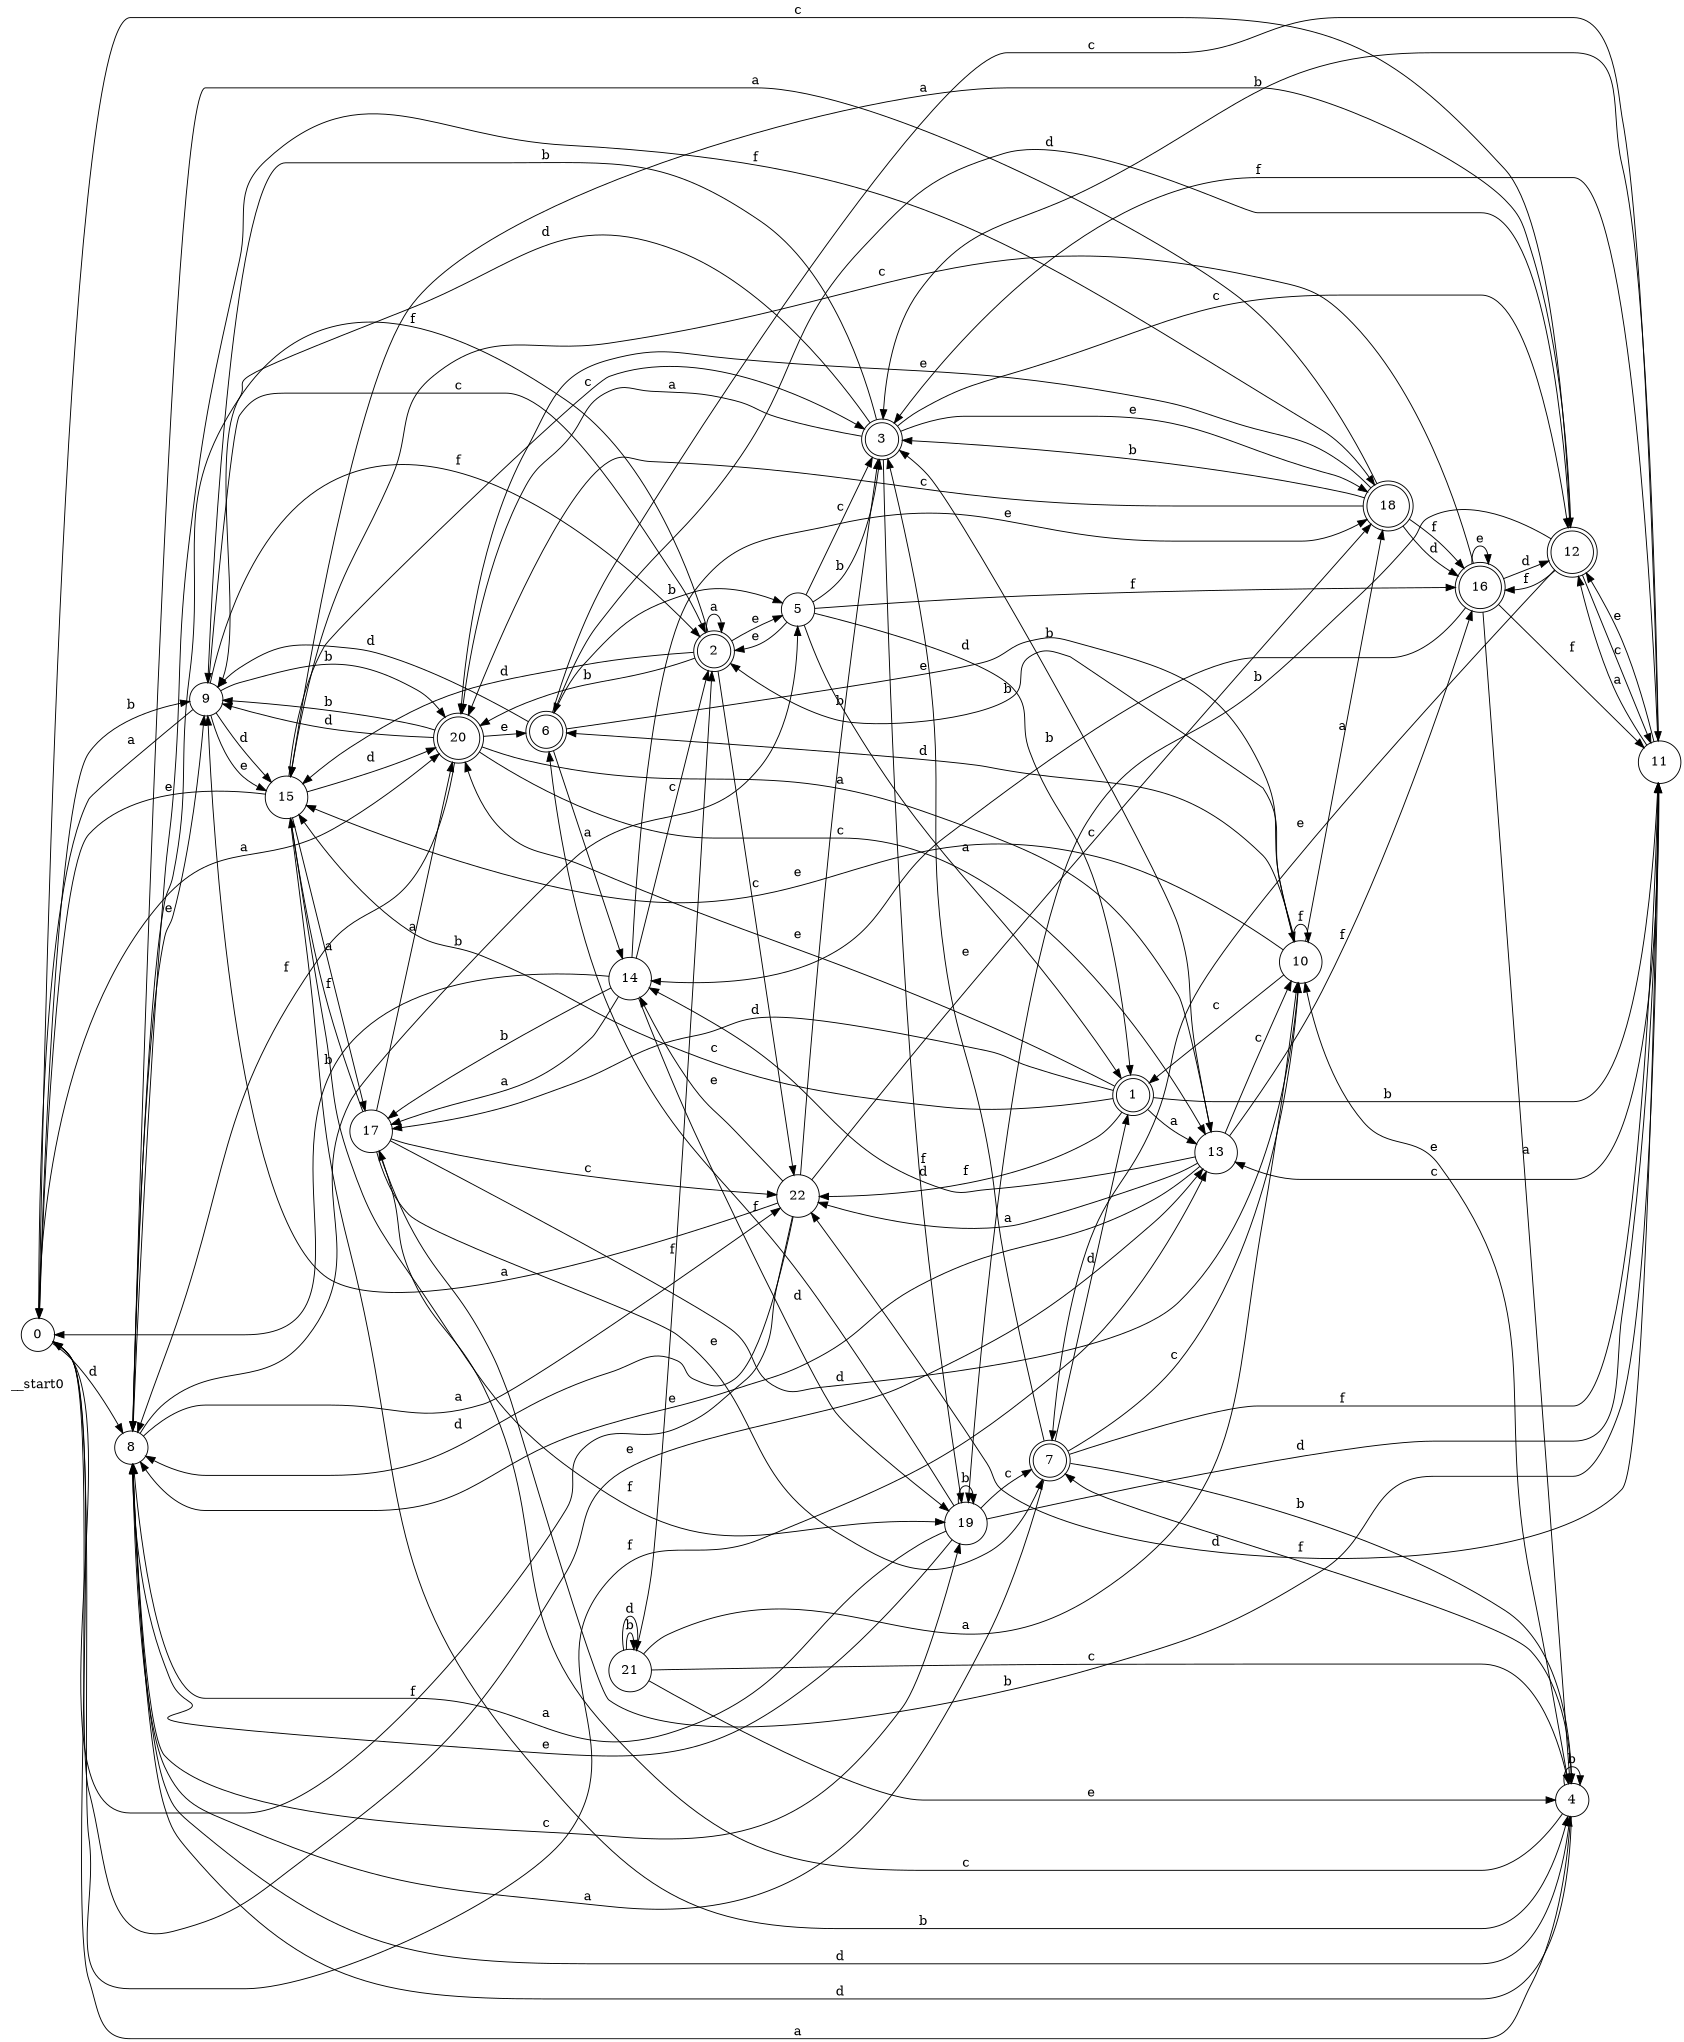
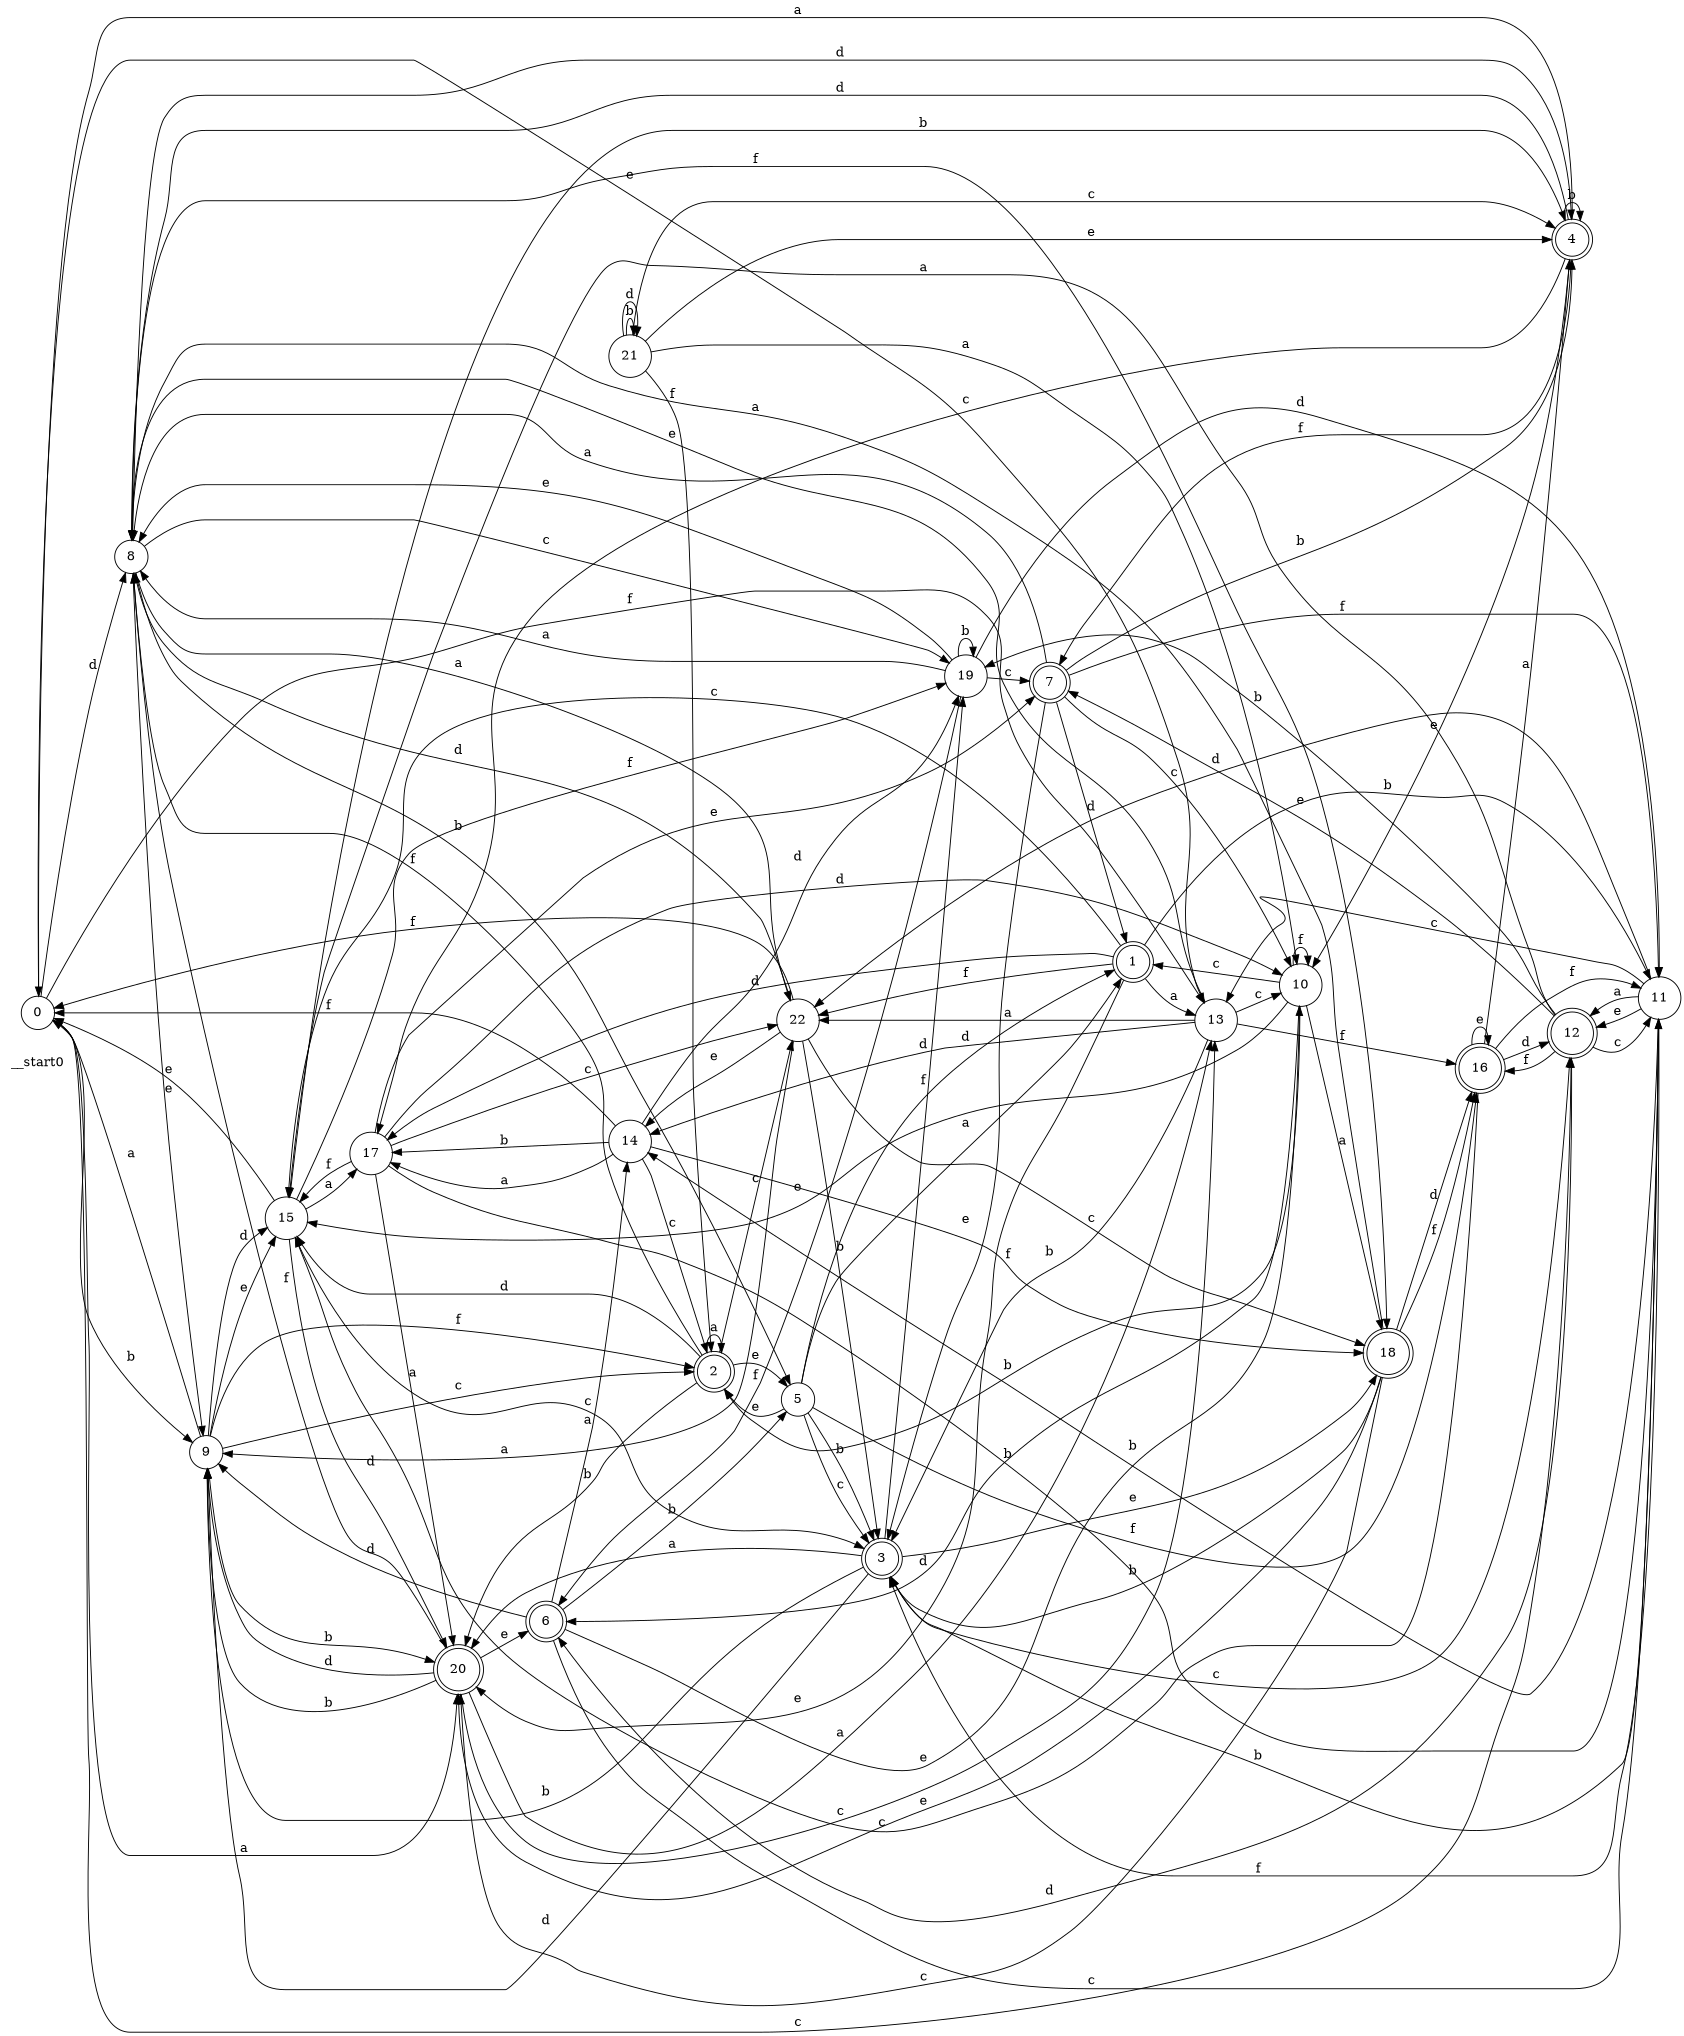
edge "14" -> "18": label "e" -> "f"
edge "16" -> "14": now "11" -> "14"
edge "14" -> "0": label "b" -> "f"
node "4": shape circle -> doublecircle
